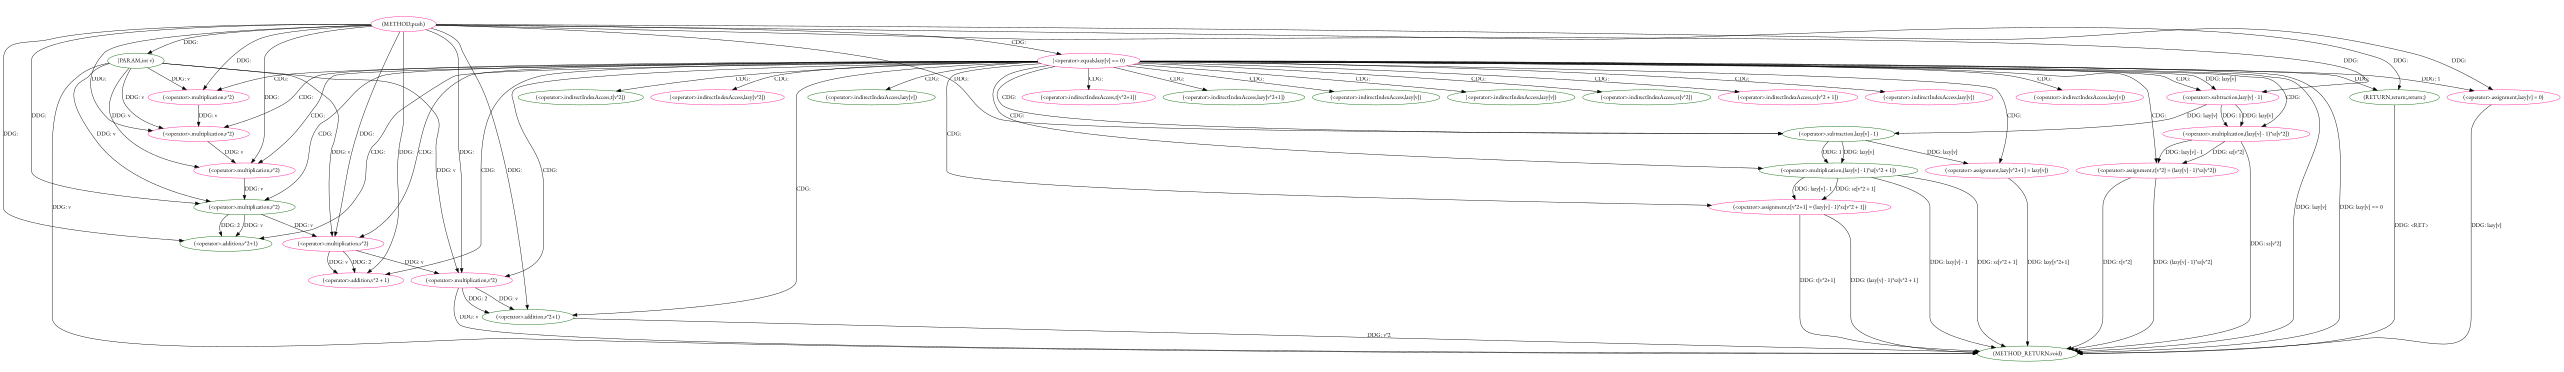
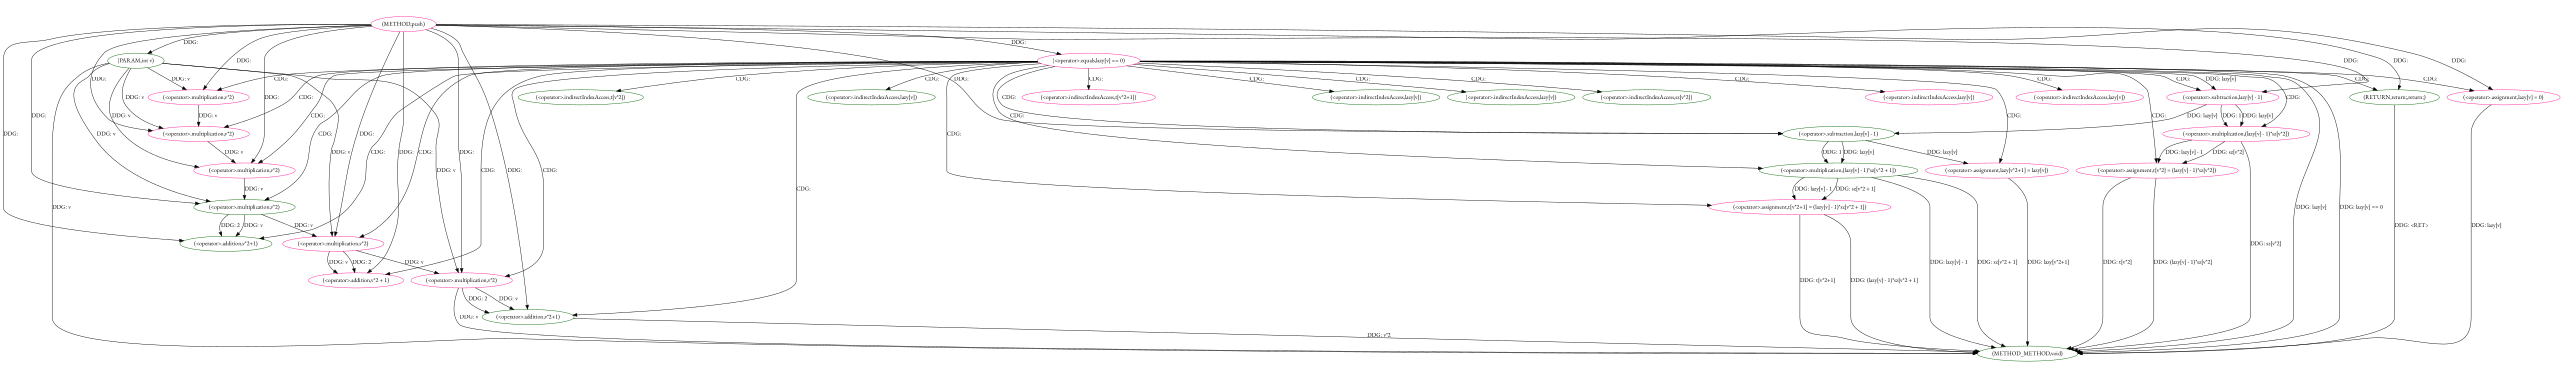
edge "(METHOD,push)" -> "(<operator>.equals,lazy[v] == 0)": label "CDG: " -> "DDG: "
edge "(<operator>.equals,lazy[v] == 0)" -> "(RETURN,return;,return;)": label "DDG: " -> "CDG: "
edge "(<operator>.equals,lazy[v] == 0)" -> "(<operator>.assignment,lazy[v] = 0)": label "DDG: 1" -> "CDG: "
node "(<operator>.indirectIndexAccess,lazy[v*2])": removed
node "(<operator>.indirectIndexAccess,lazy[v*2+1])": removed
node "(<operator>.indirectIndexAccess,sz[v*2 + 1])": removed
node "(METHOD_RETURN,void)": label "(METHOD_RETURN,void)" -> "(METHOD_METHOD,void)"
